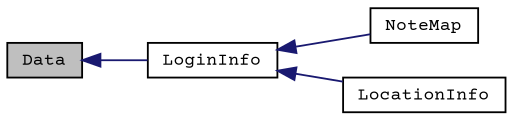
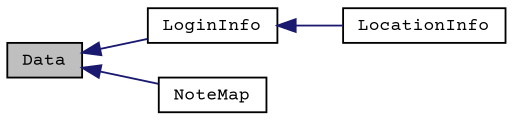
edge "NoteMap" -> "LoginInfo": now "NoteMap" -> "Data"
